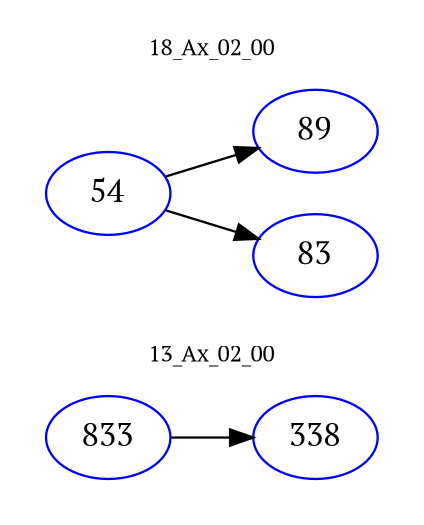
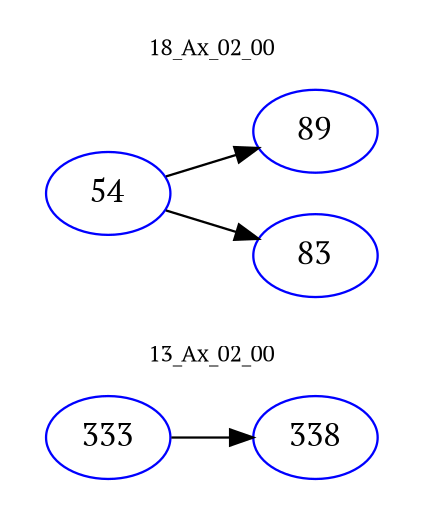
node "833": label "833" -> "333"
